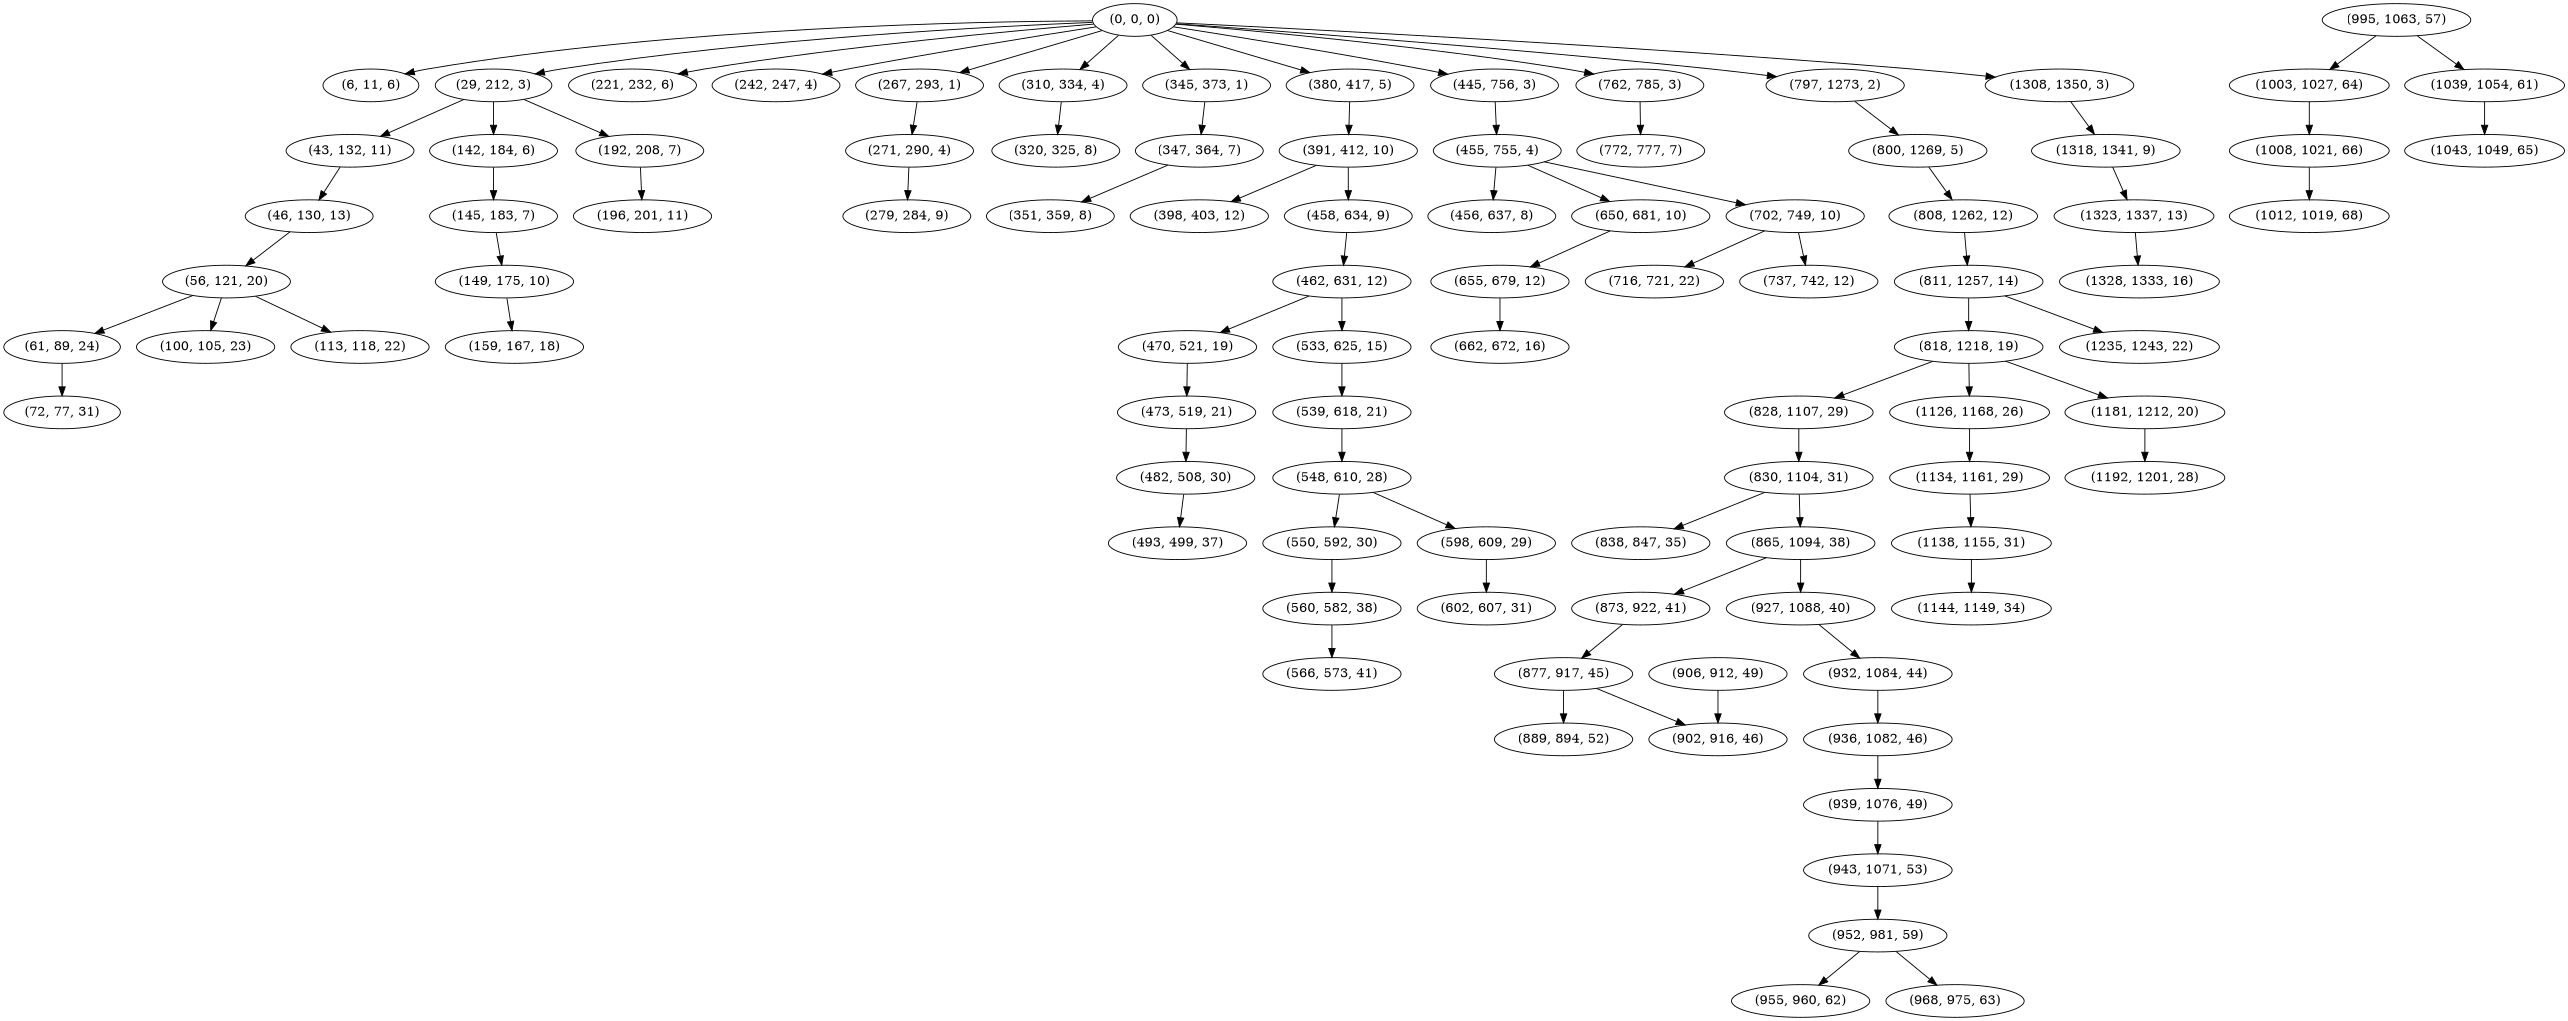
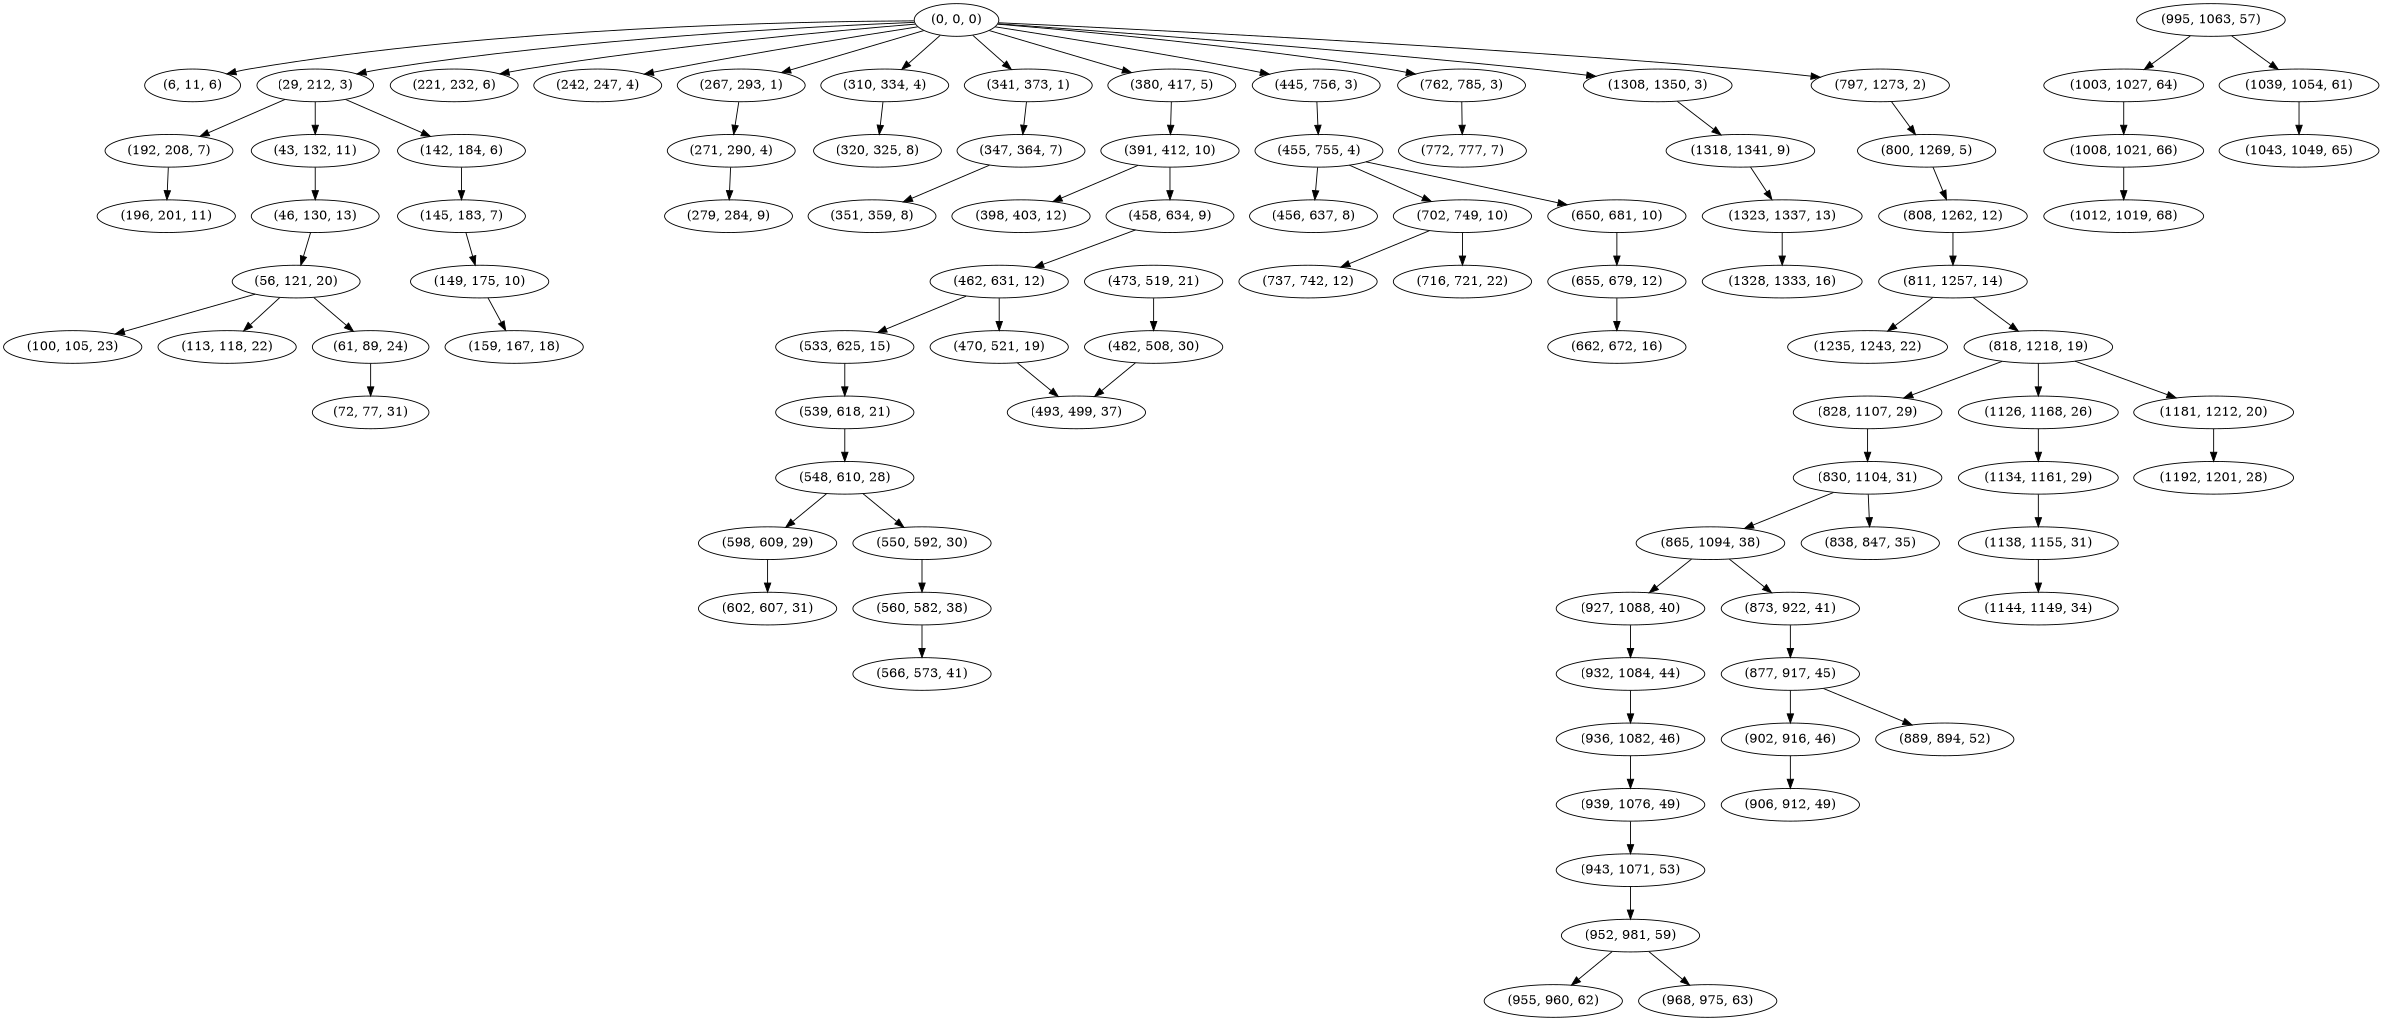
node "(345, 373, 1)": label "(345, 373, 1)" -> "(341, 373, 1)"
edge "(470, 521, 19)" -> "(473, 519, 21)": now "(470, 521, 19)" -> "(493, 499, 37)"
edge "(906, 912, 49)" -> "(902, 916, 46)": reversed
